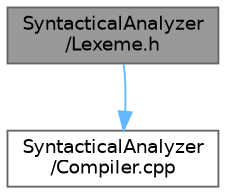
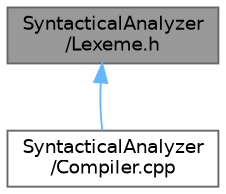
edge "SyntacticalAnalyzer /Lexeme.h" -> "SyntacticalAnalyzer /Compiler.cpp": reversed
